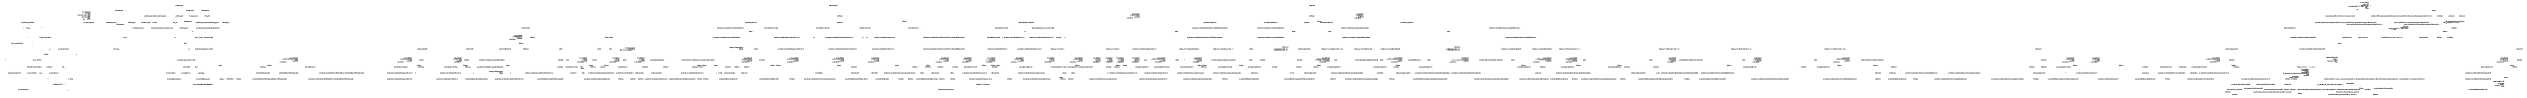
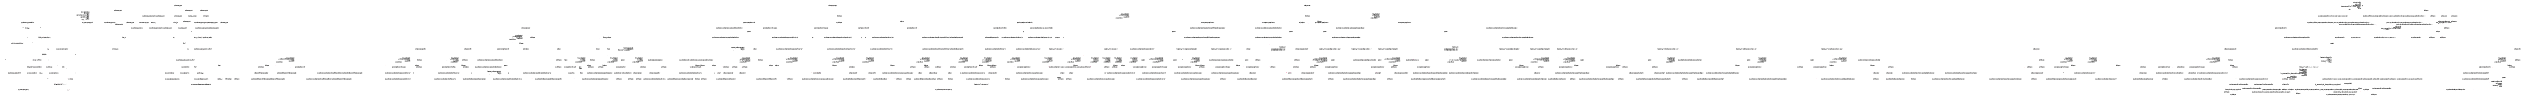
node "new LongValue()": label "new LongValue()" -> "new FakeOptionsWithSequenceMinMaxEqual()"
